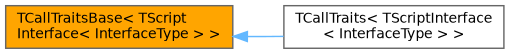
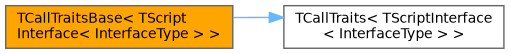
edge "TCallTraits< TScriptInterface < InterfaceType > >" -> "TCallTraitsBase< TScript Interface< InterfaceType > >": reversed
